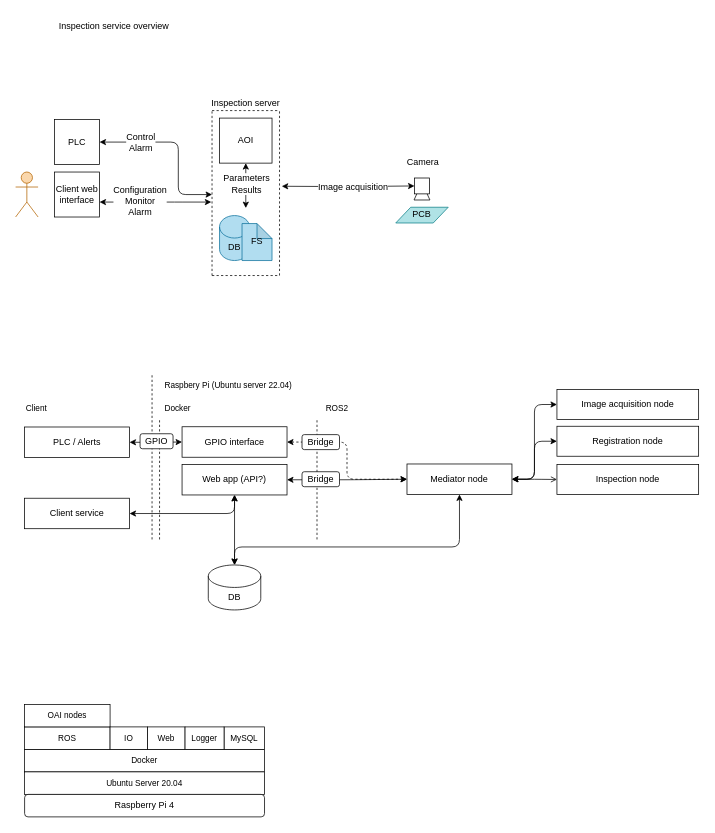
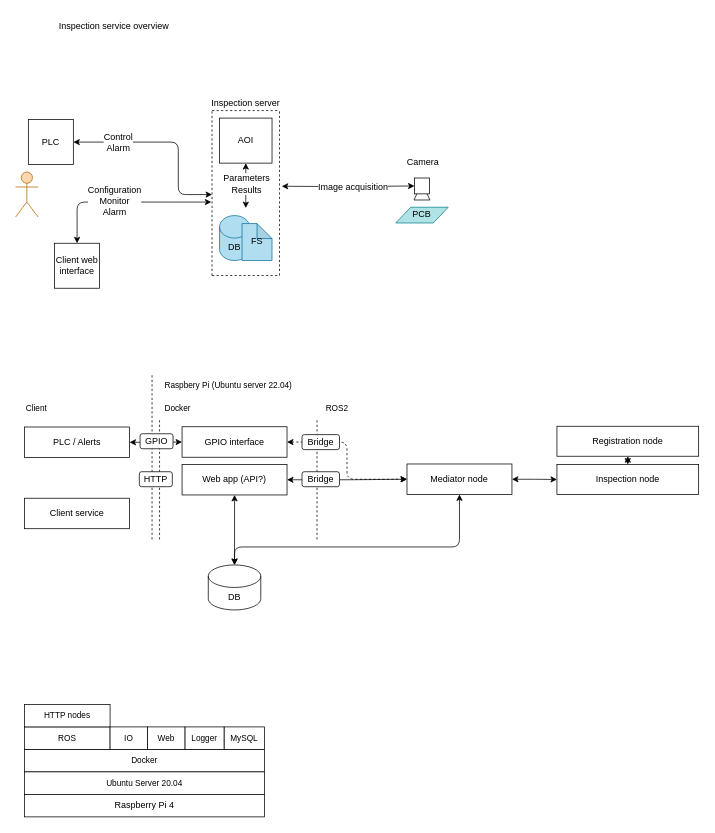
node "PLC": moved (77, 142) -> (51, 142)
node "Client web interface": moved (77, 195) -> (77, 266)
node "Image acquisition node": removed
edge "Image acquisition node" -- "Mediator node": removed
edge "Registration node" -- "Mediator node": now "Registration node" -- "Inspection node"
node "HTTP": added
edge "Mediator node" -- "Inspection node": arrowhead open -> classic
edge "Web app (API?)" -- "Client service": removed
node "OAI nodes": label "OAI nodes" -> "HTTP nodes"
node "Raspberry Pi 4": shape rounded rectangle -> rectangle
